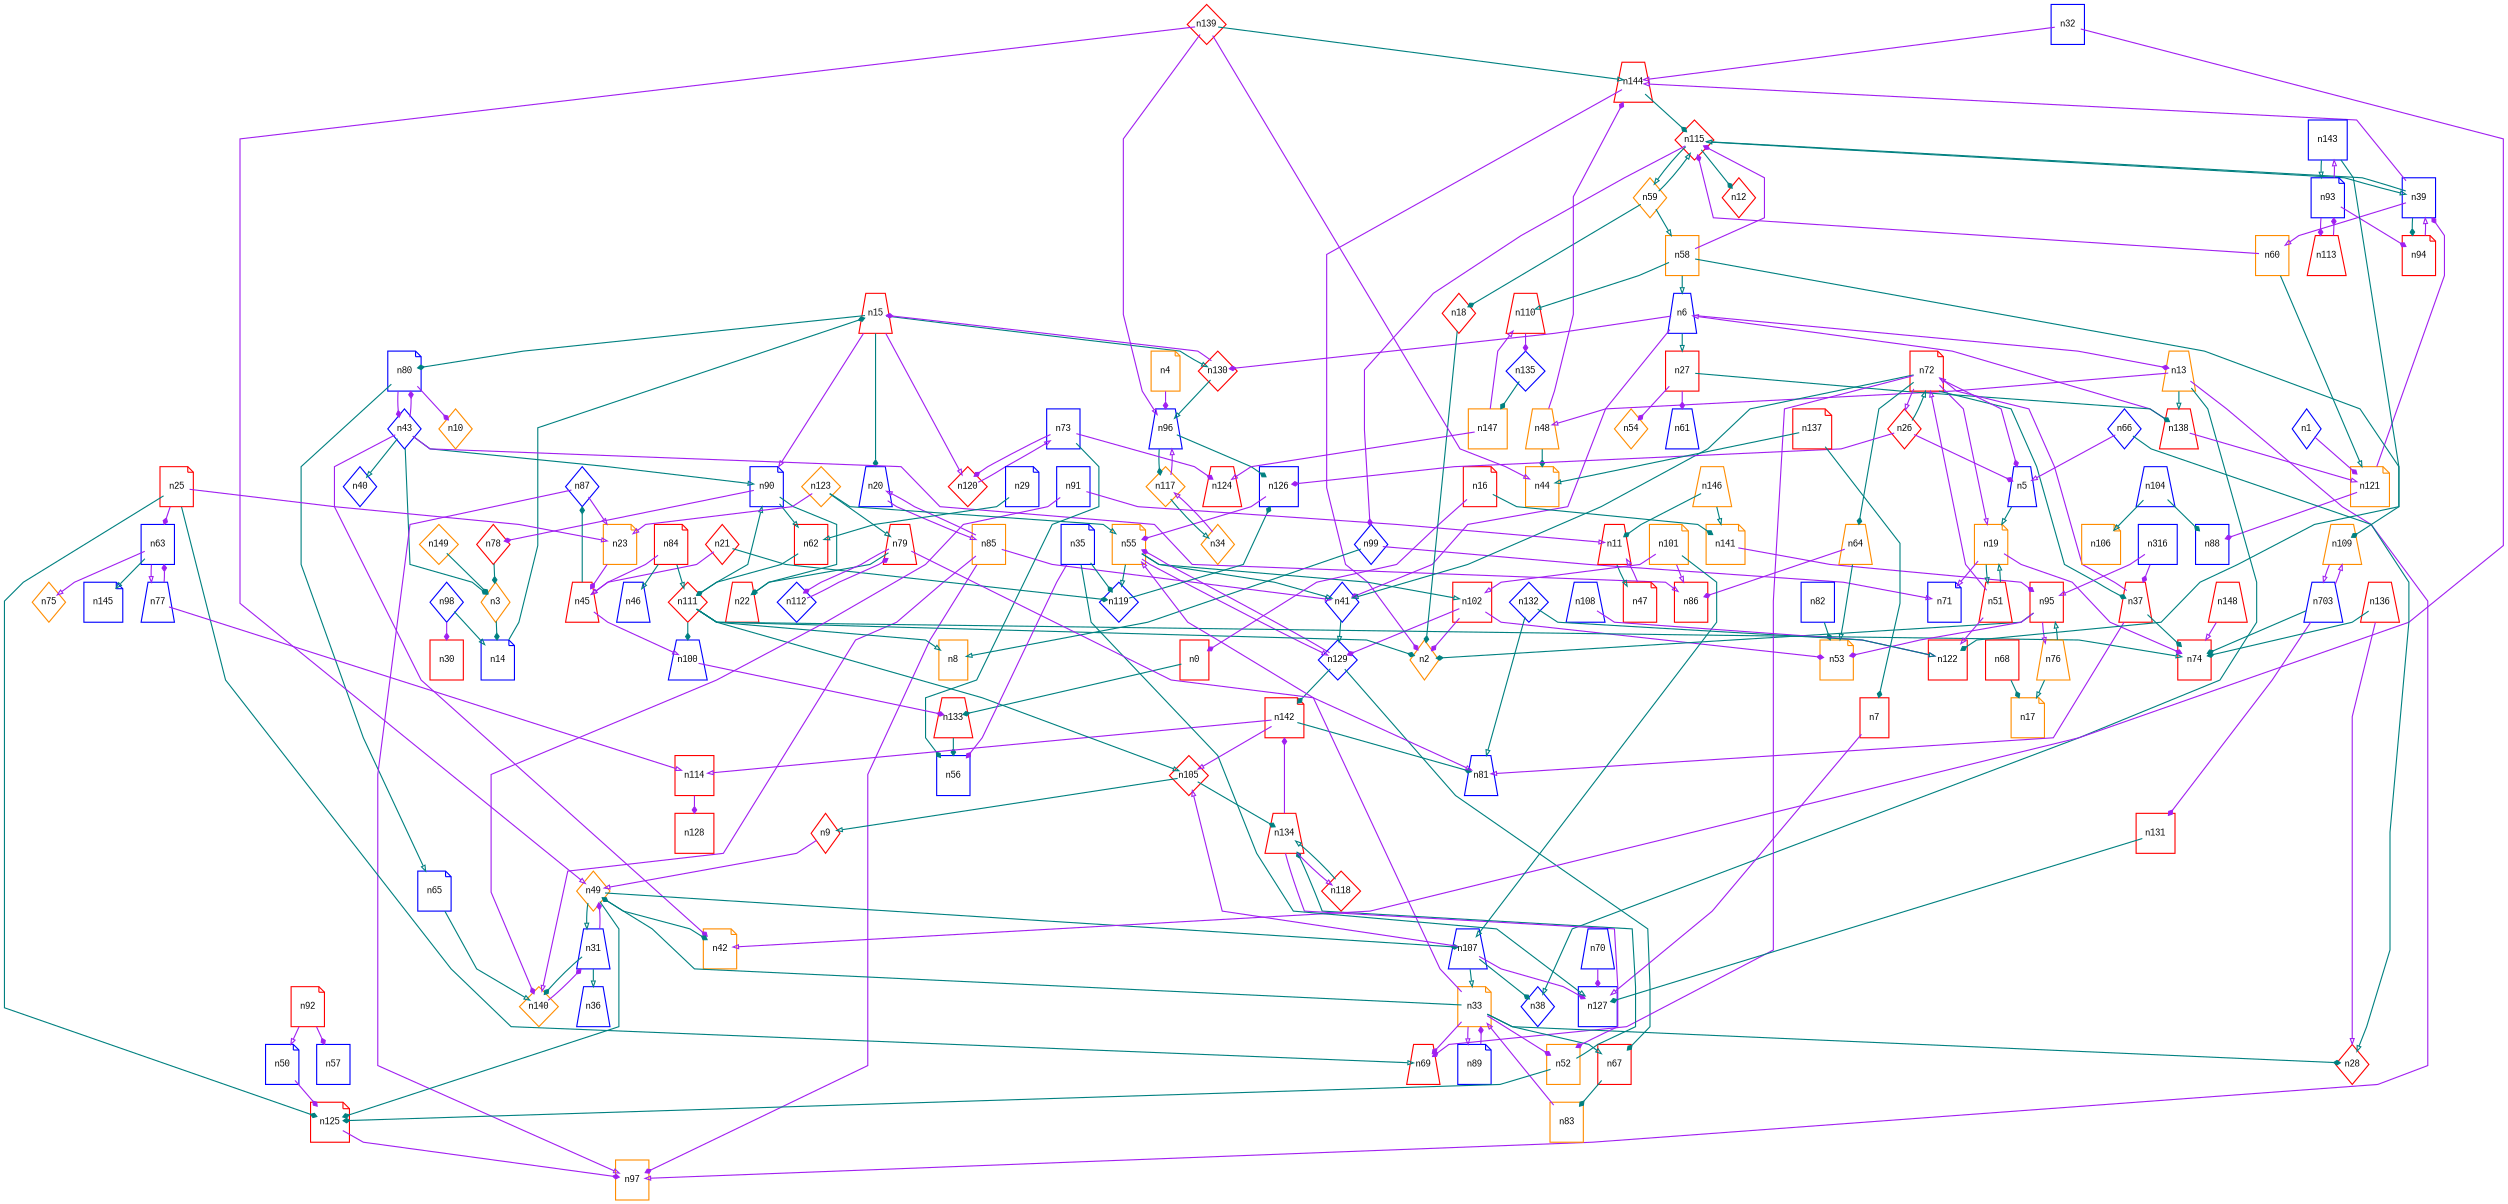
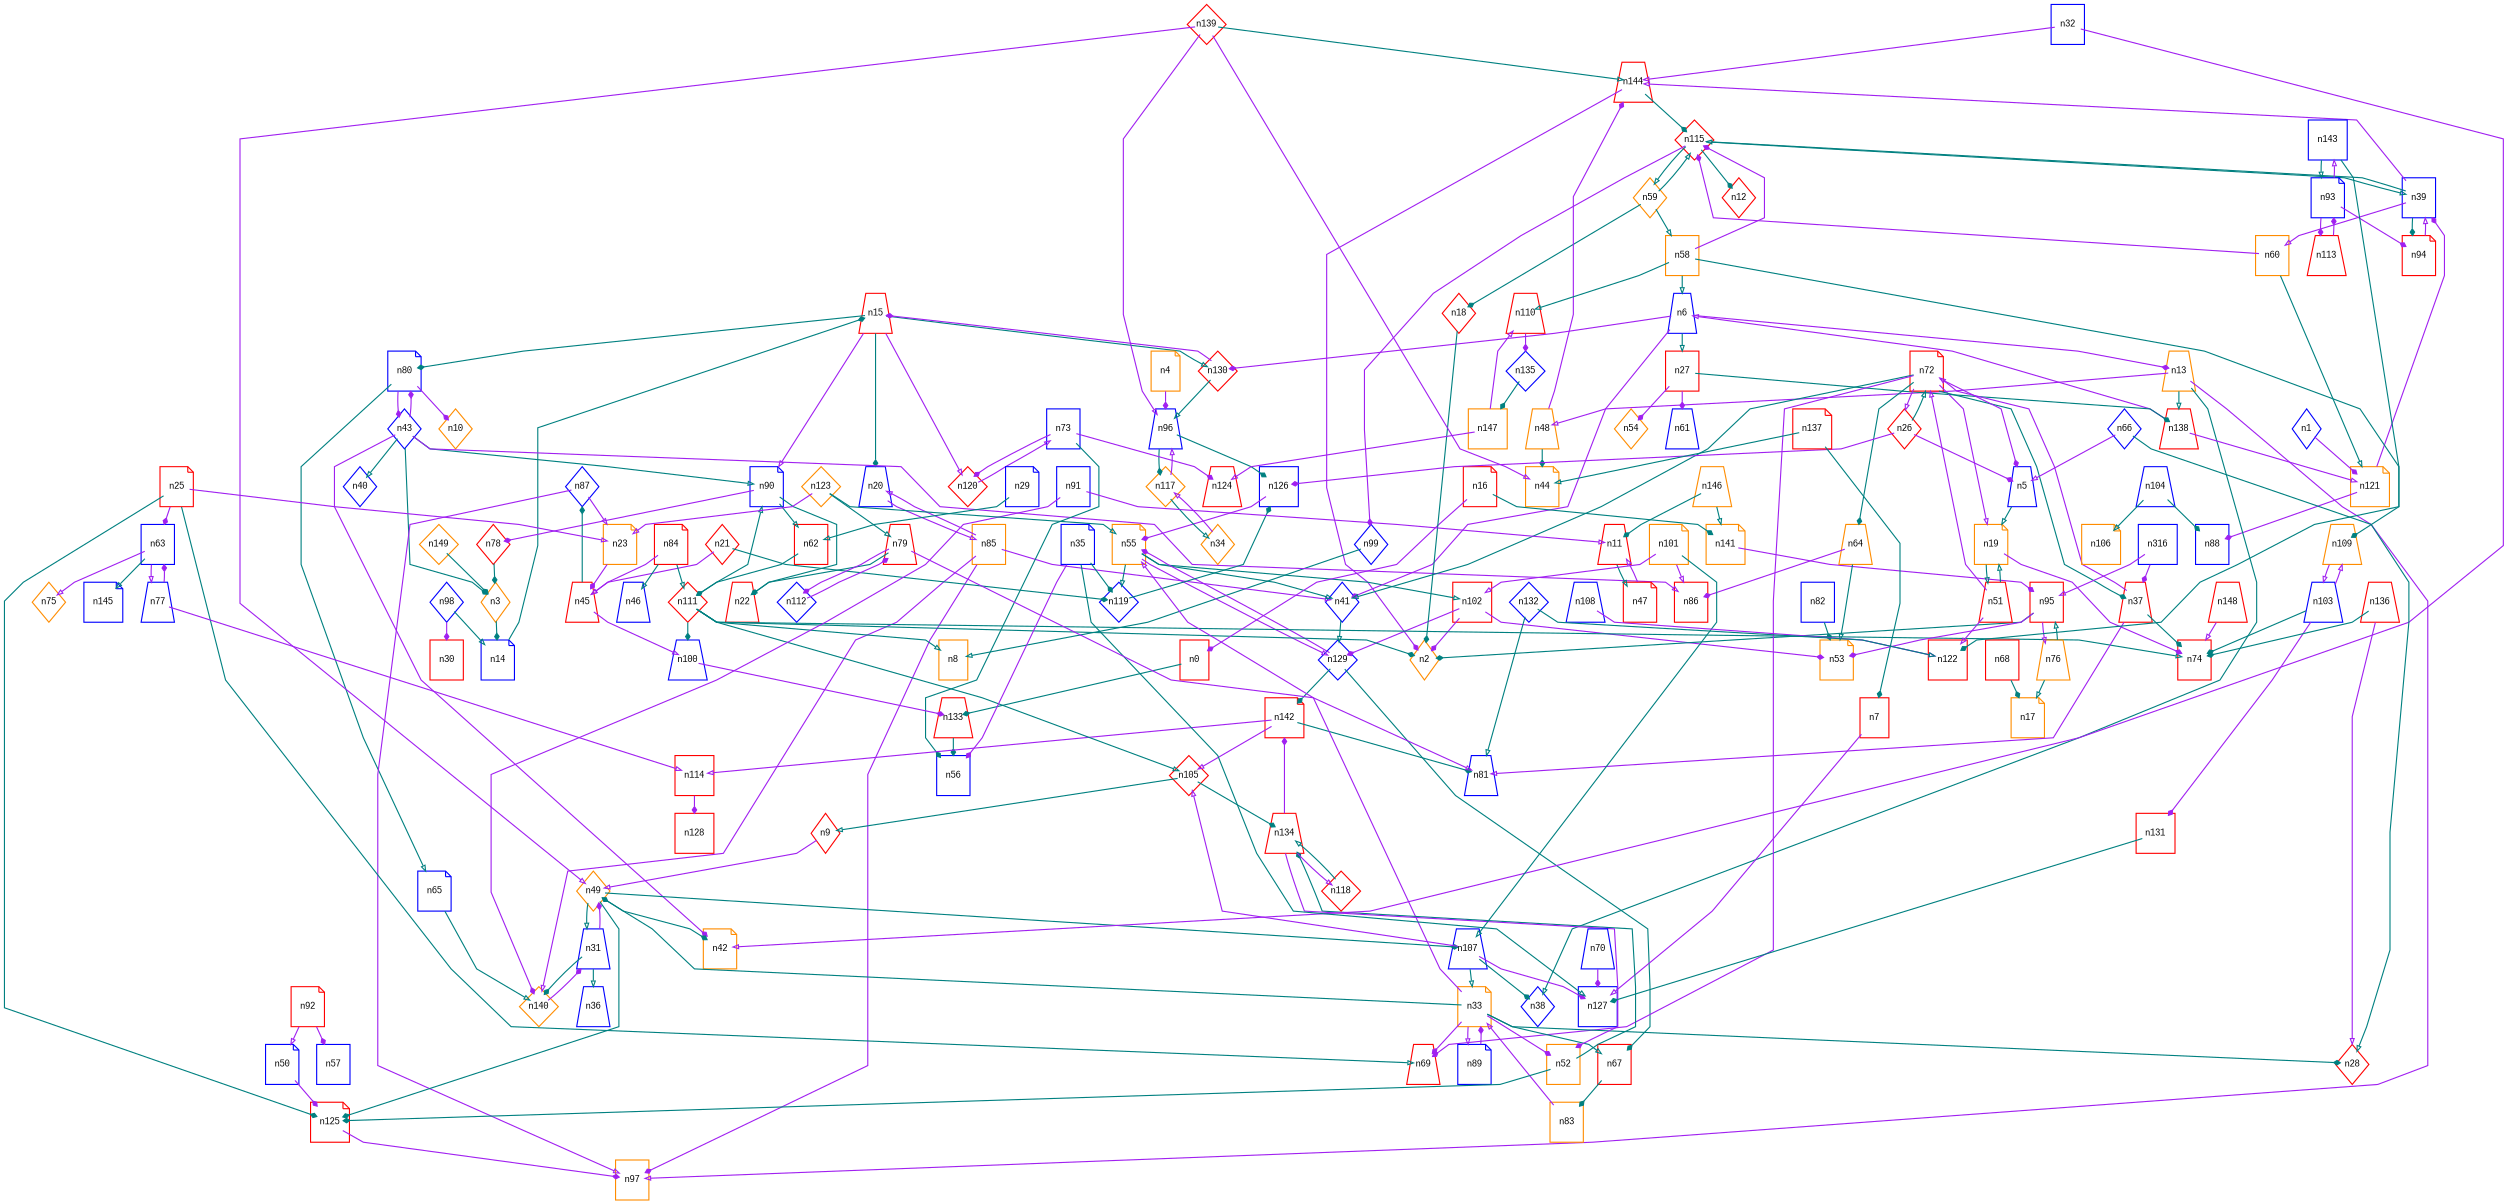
node "n71": removed
node "n703": label "n703" -> "n103"
